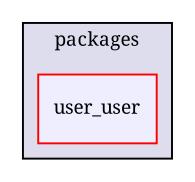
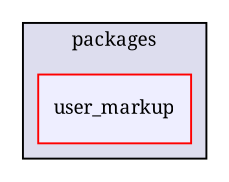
node "user_user": label "user_user" -> "user_markup"
